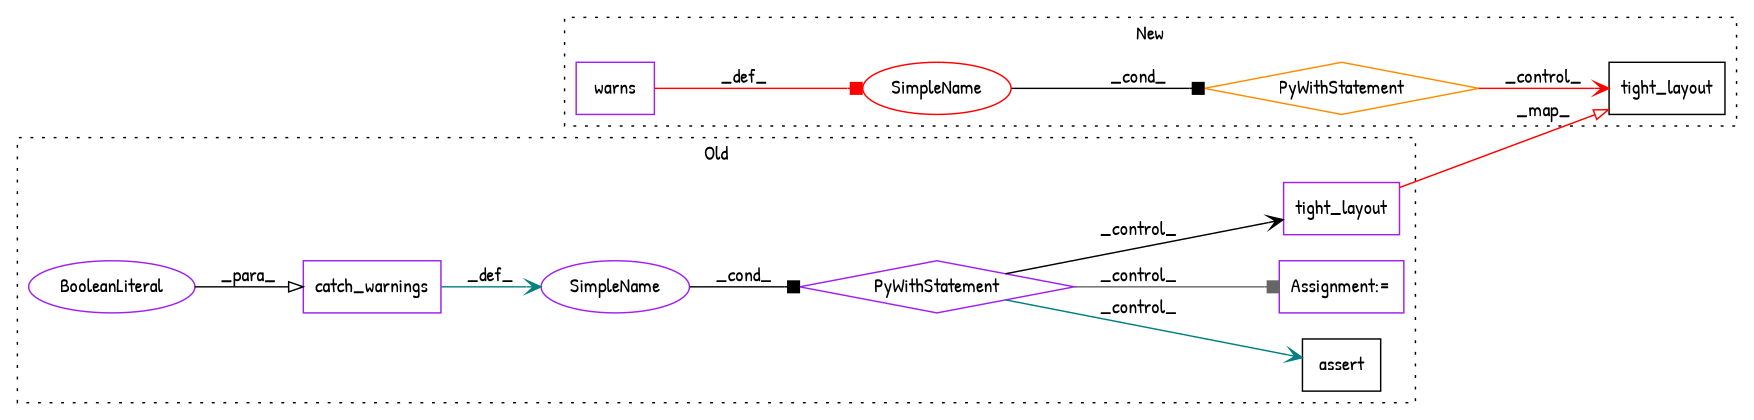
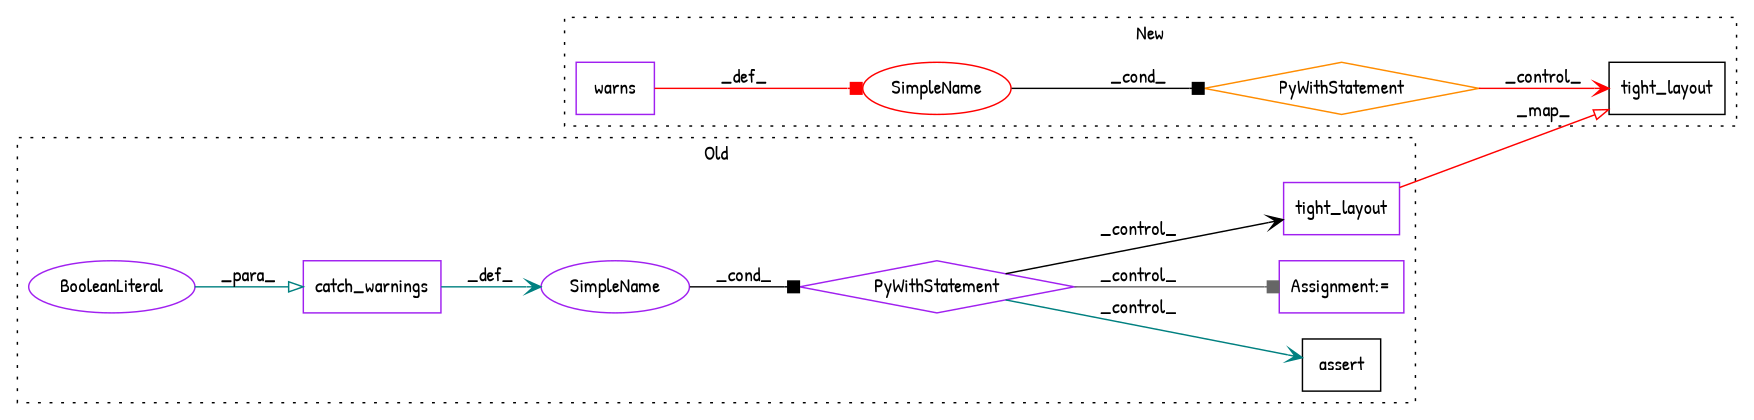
edge "BooleanLiteral" -> "catch_warnings": color black -> teal
